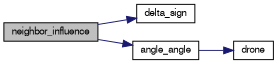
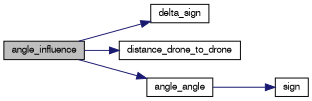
node "neighbor_influence": label "neighbor_influence" -> "angle_influence"
node "distance_drone_to_drone": added
node "drone": label "drone" -> "sign"
